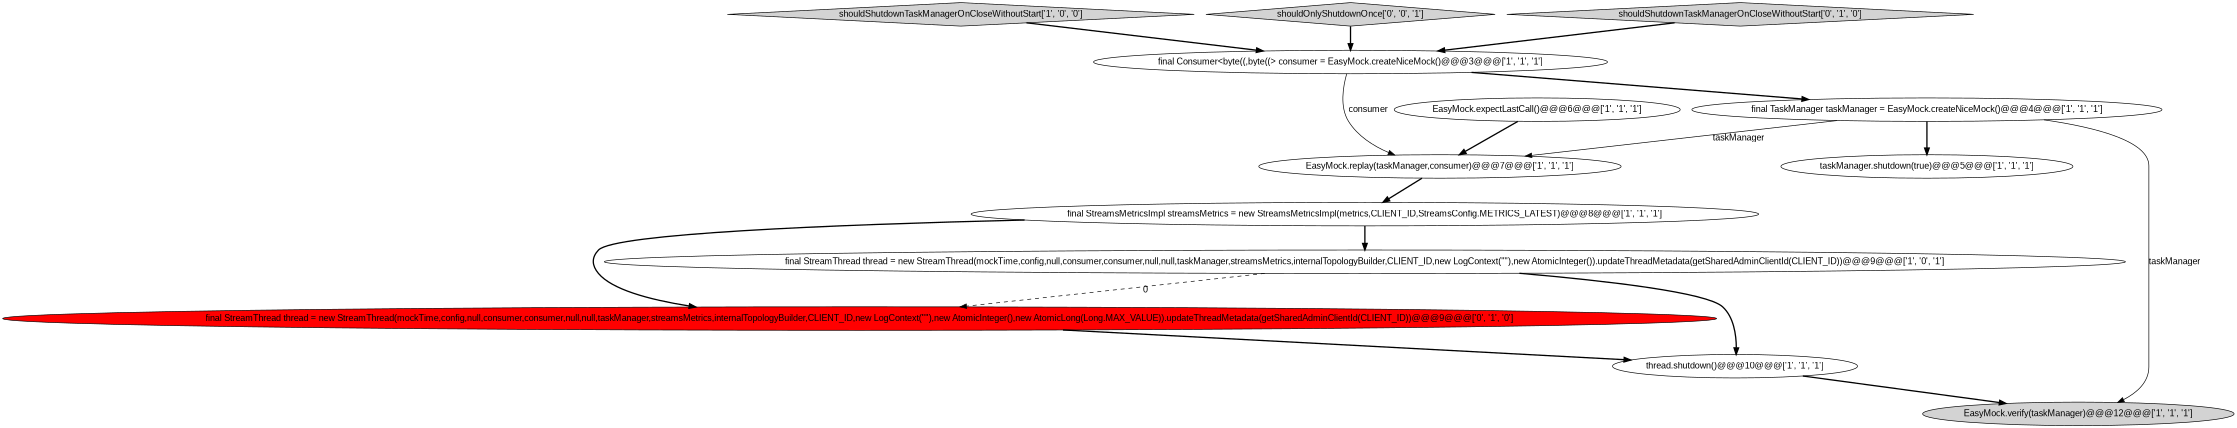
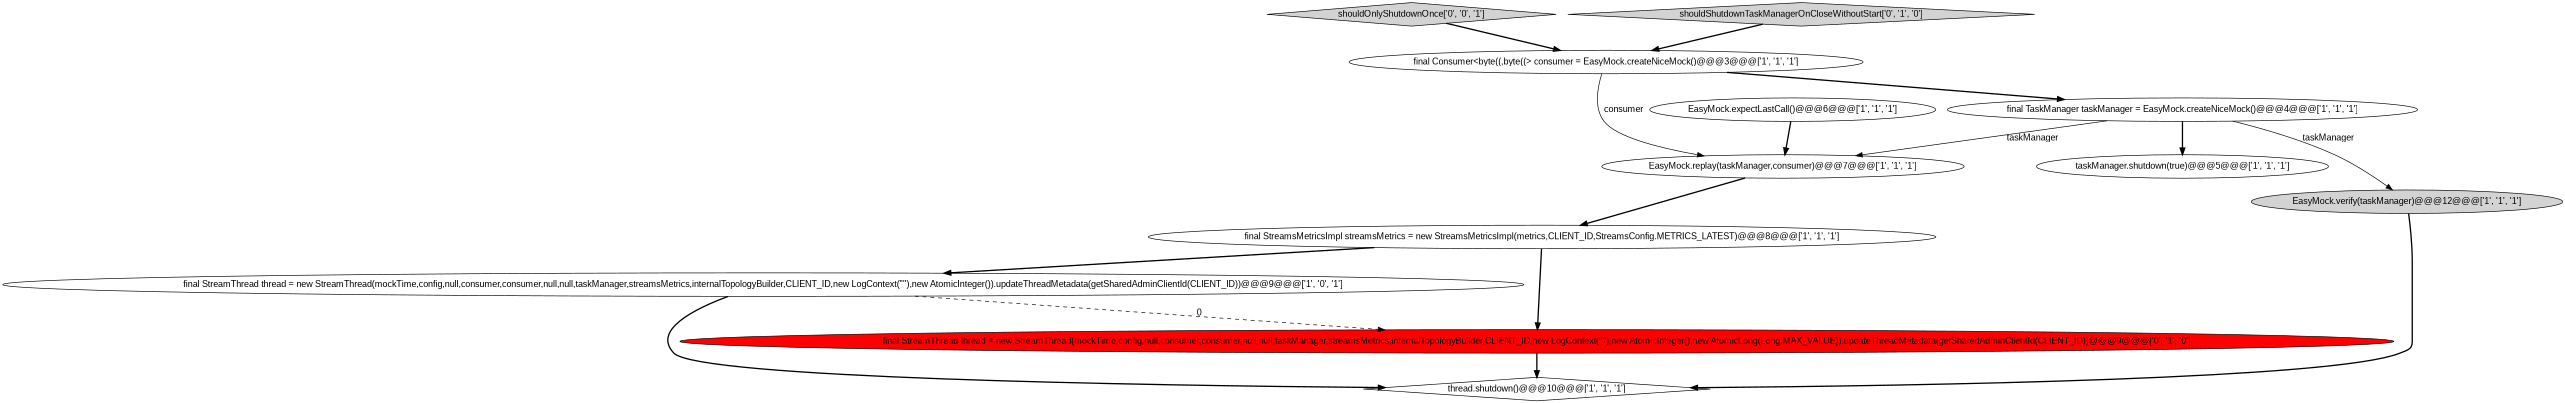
node "shouldShutdownTaskManagerOnCloseWithoutStart['1', '0', '0']": removed
node "thread.shutdown()@@@10@@@['1', '1', '1']": shape ellipse -> diamond
edge "thread.shutdown()@@@10@@@['1', '1', '1']" -> "EasyMock.verify(taskManager)@@@12@@@['1', '1', '1']": reversed
